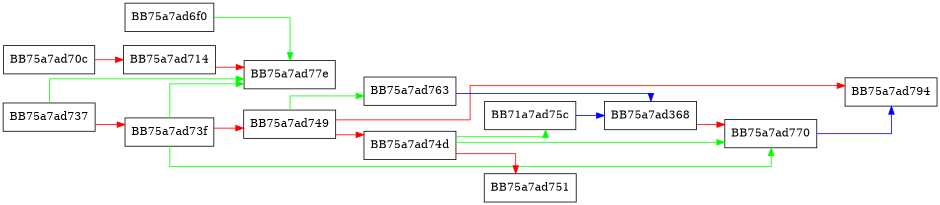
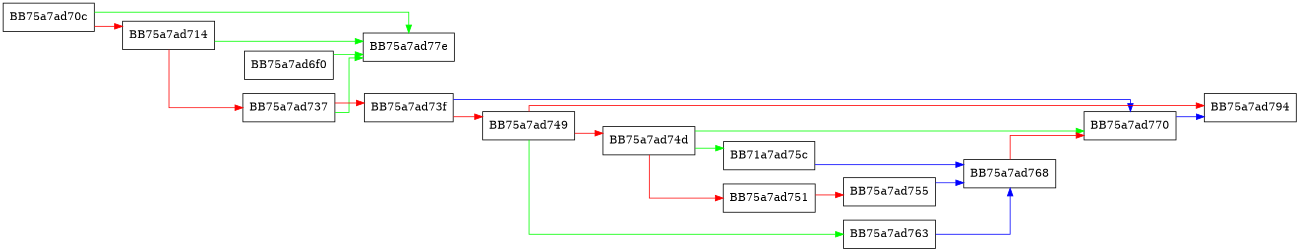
edge "BB75a7ad714" -> "BB75a7ad77e": color red -> green
edge "BB75a7ad73f" -> "BB75a7ad77e": now "BB75a7ad70c" -> "BB75a7ad77e"
edge "BB75a7ad714" -> "BB75a7ad737": added
node "BB75a7ad368": label "BB75a7ad368" -> "BB75a7ad768"
edge "BB75a7ad73f" -> "BB75a7ad770": color green -> blue
node "BB75a7ad755": added
